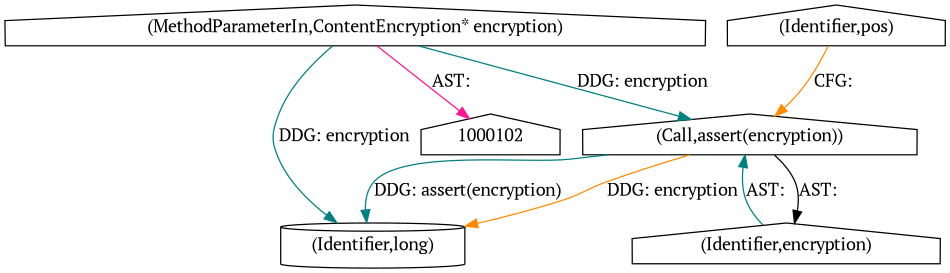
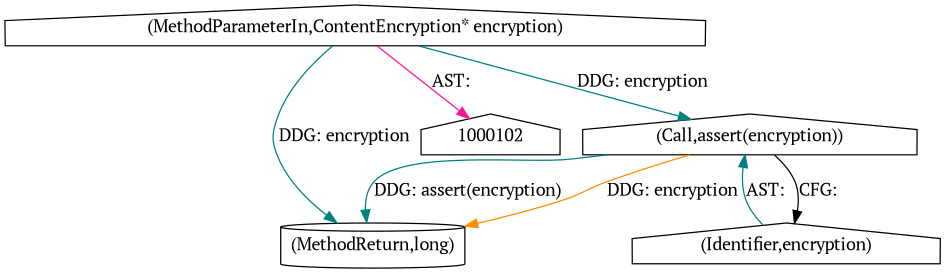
node "(Identifier,pos)": removed
edge "(Call,assert(encryption))" -> "(Identifier,encryption)": label "AST: " -> "CFG: "
node "(Identifier,long)": label "(Identifier,long)" -> "(MethodReturn,long)"
